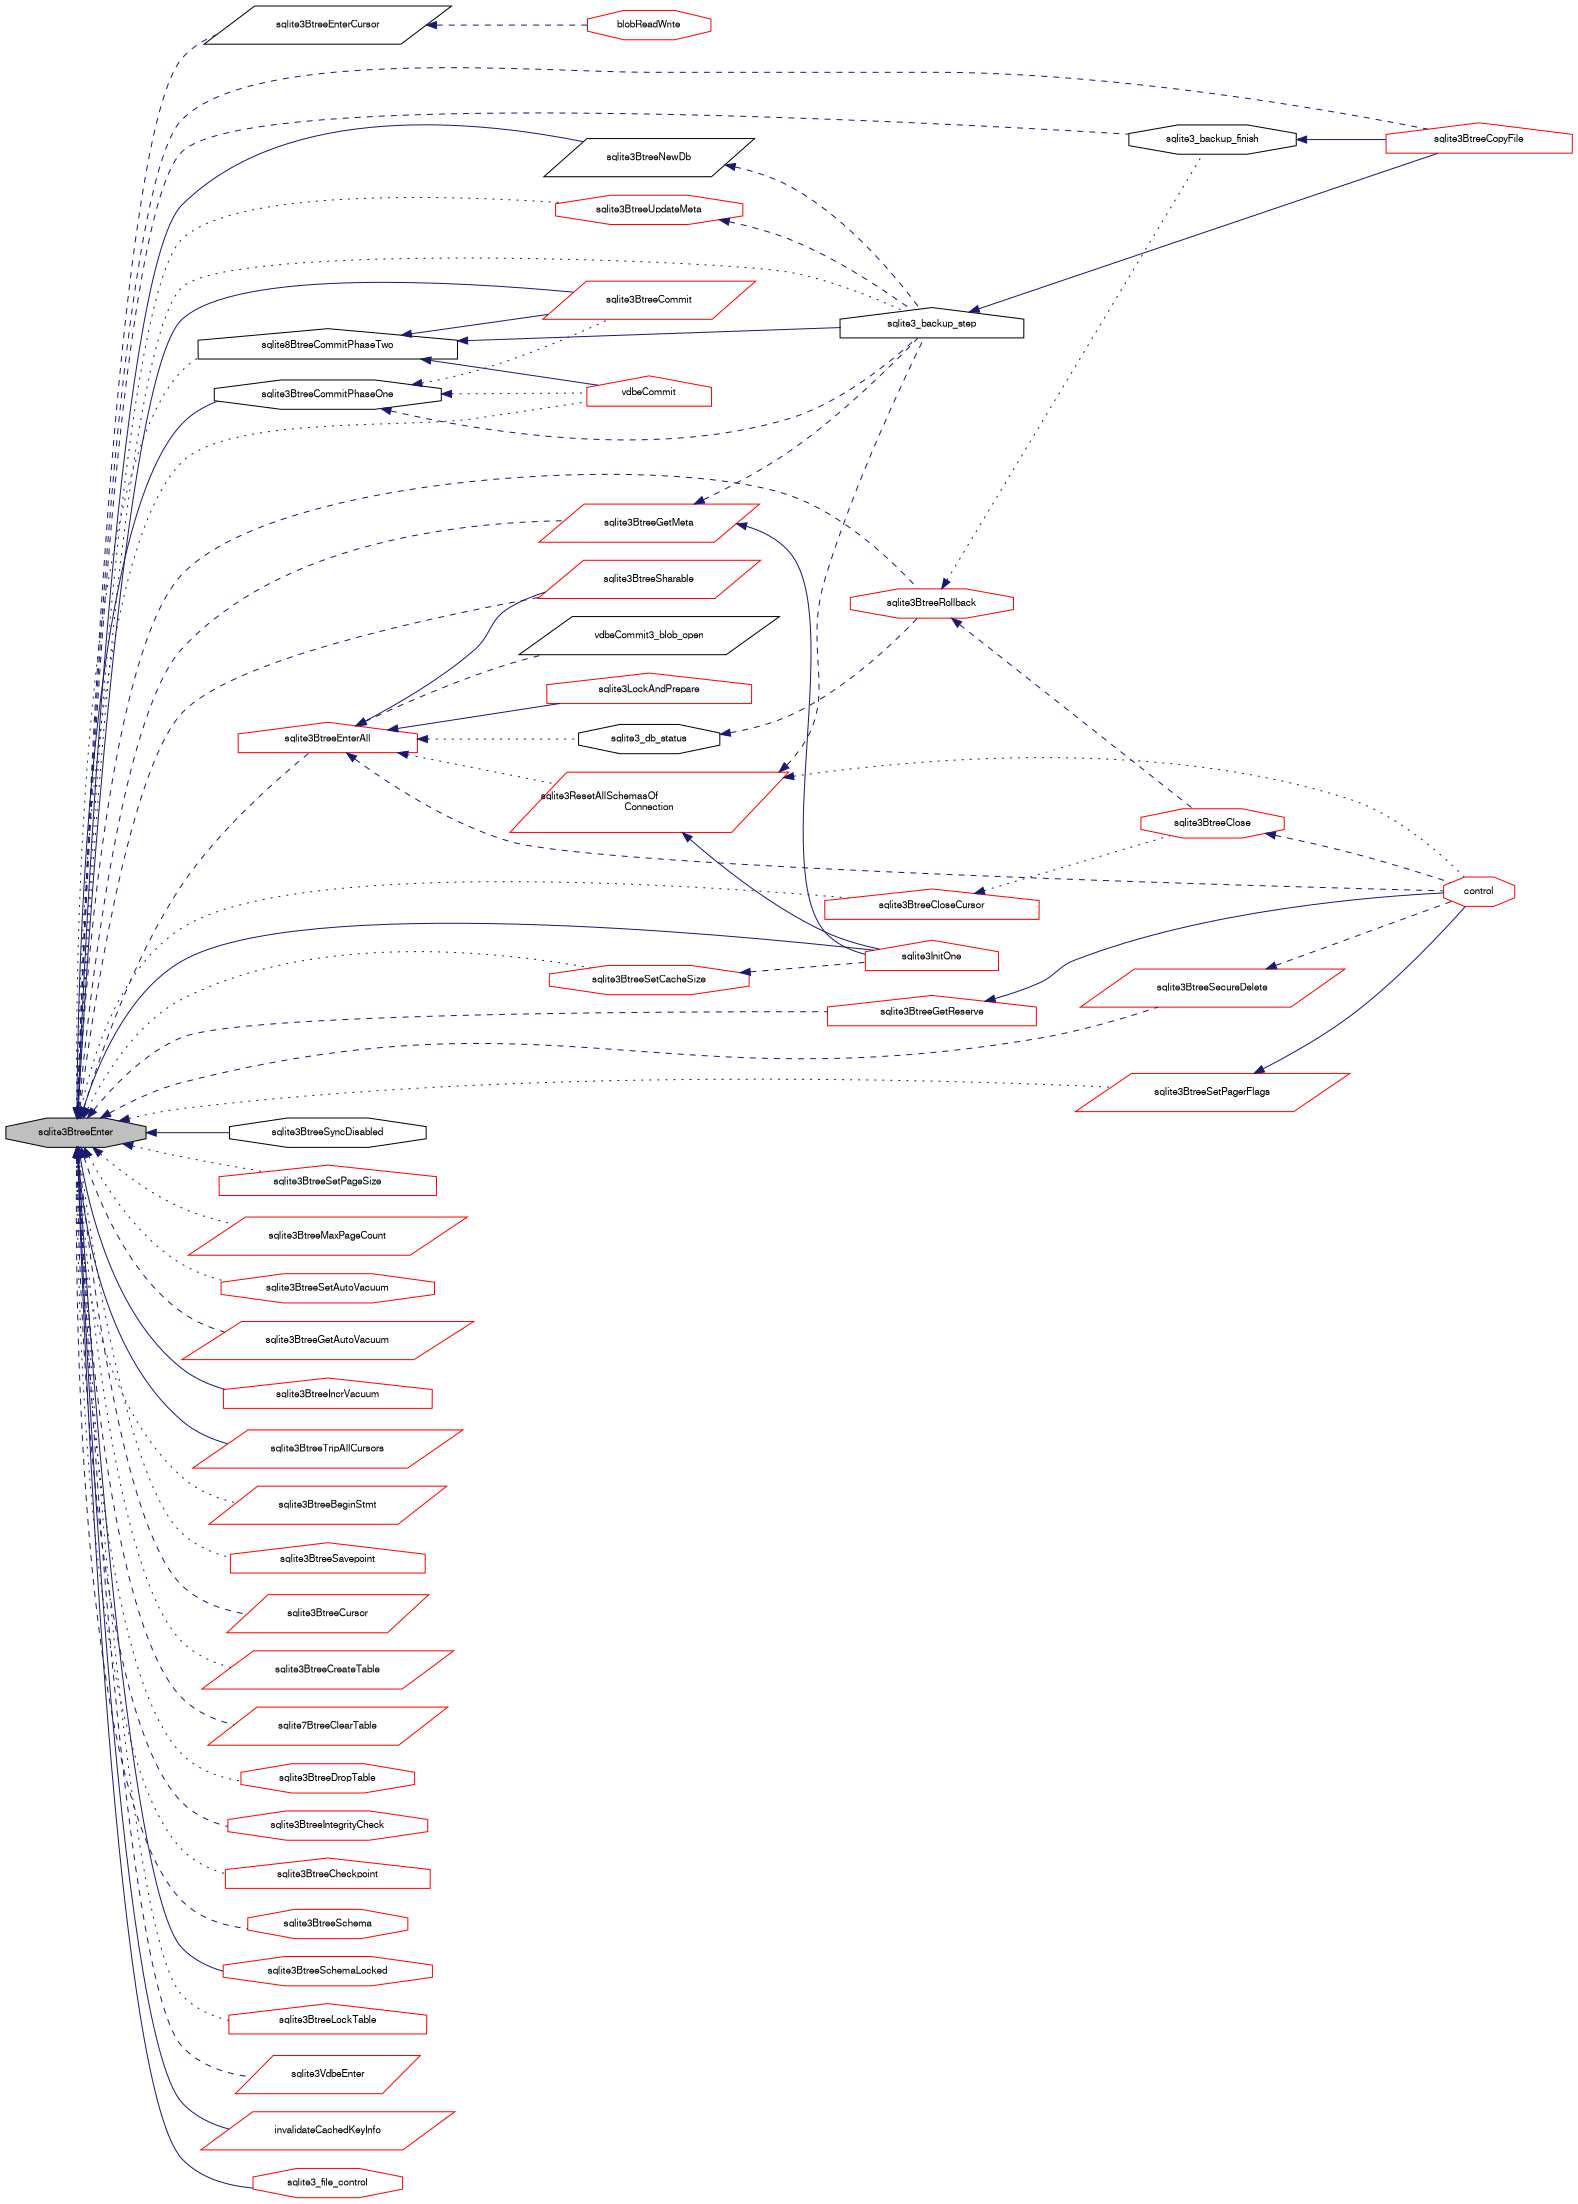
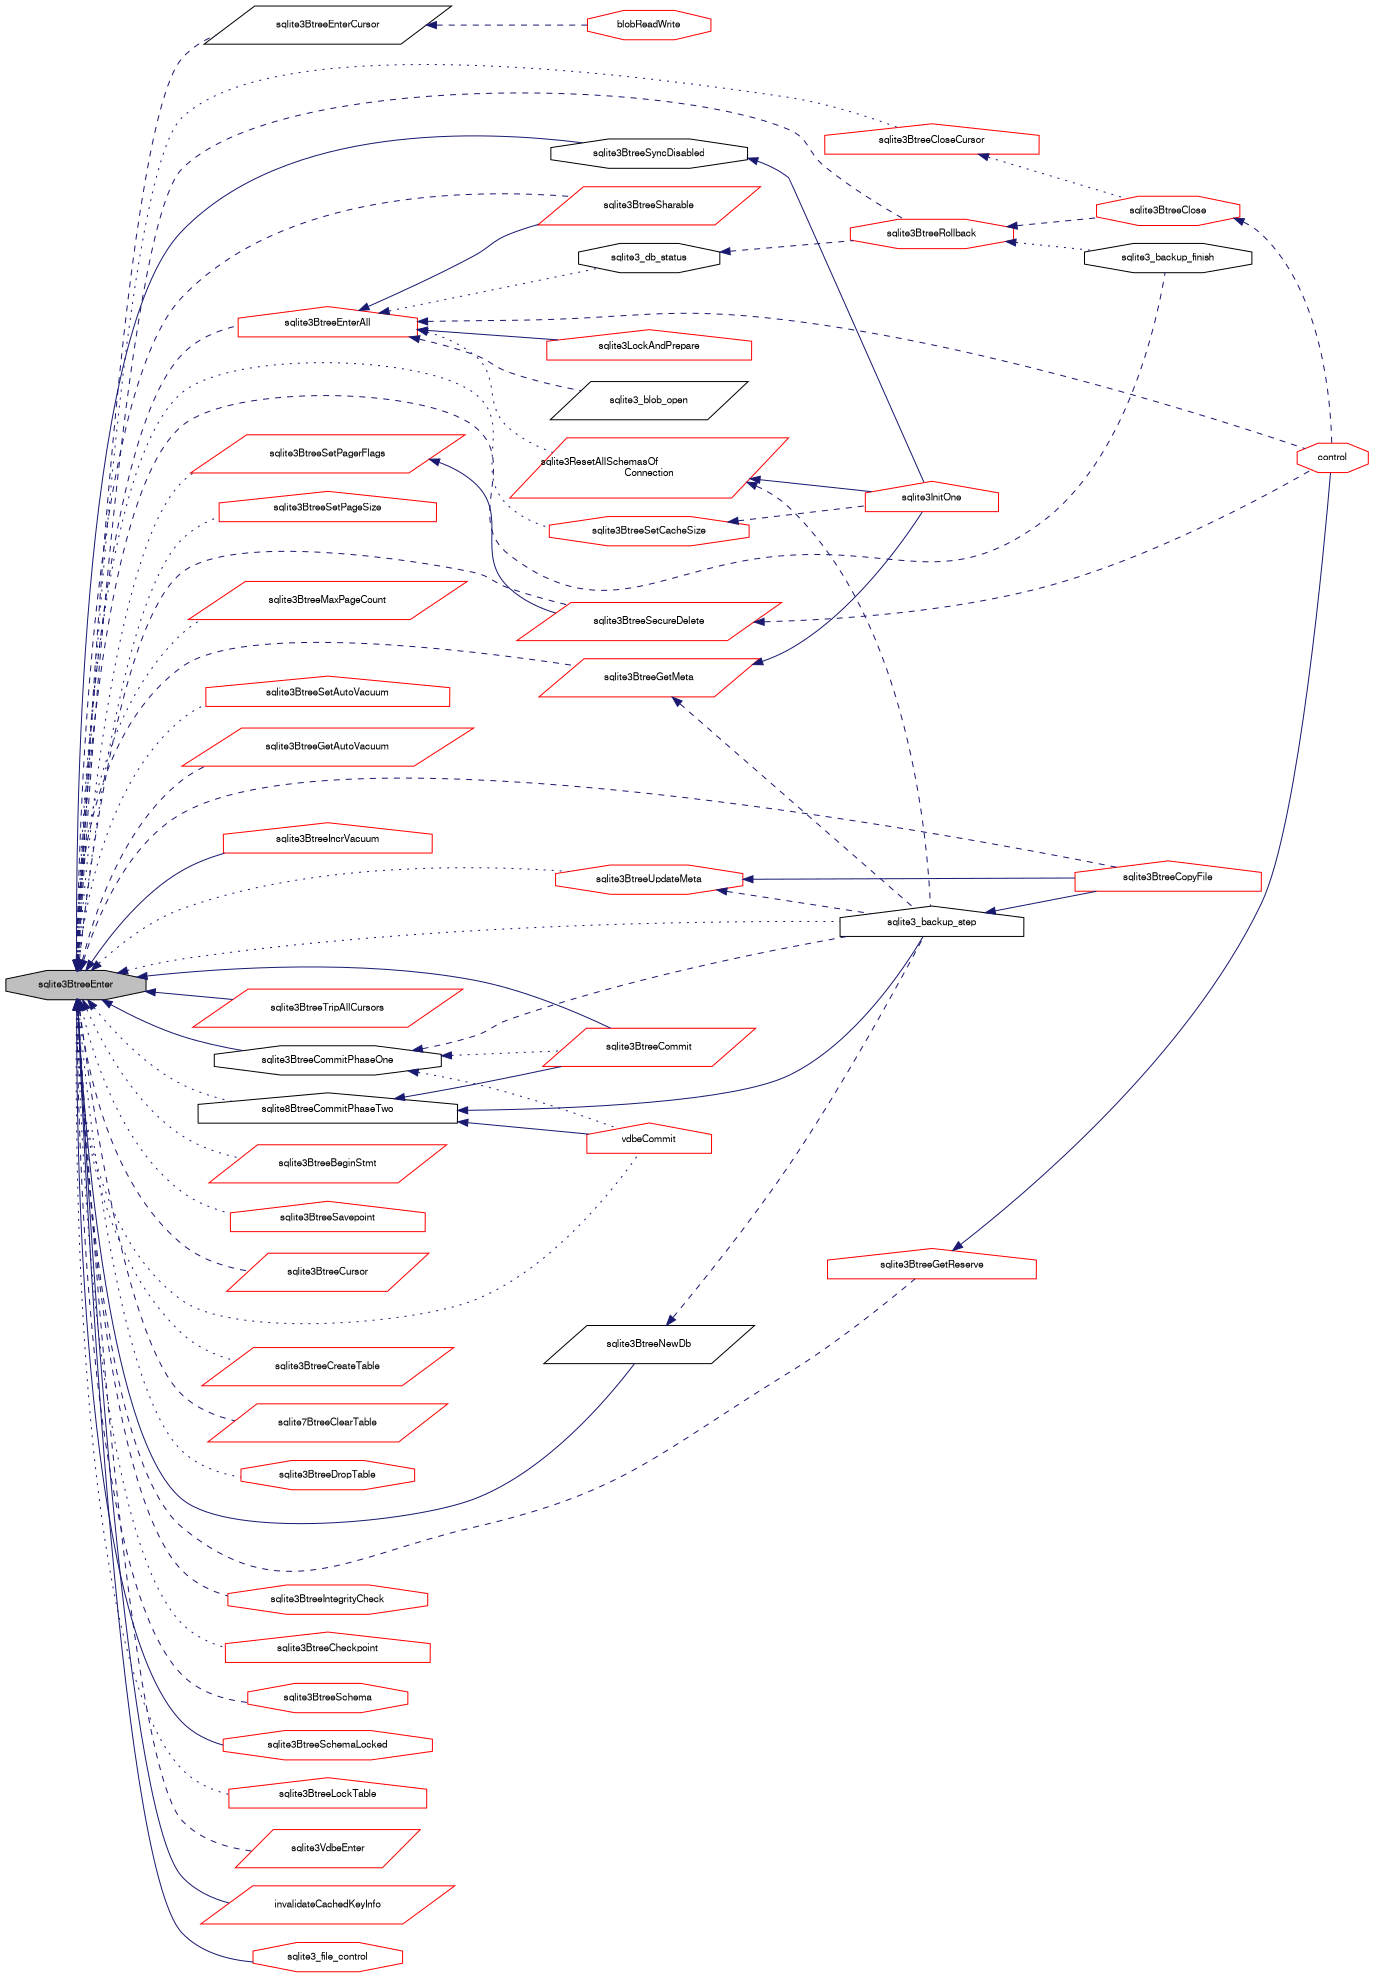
edge "sqlite3BtreeCopyFile" -> "sqlite3_backup_finish": now "sqlite3BtreeCopyFile" -> "sqlite3BtreeUpdateMeta"
node "vdbeCommit3_blob_open": label "vdbeCommit3_blob_open" -> "sqlite3_blob_open"
edge "control" -> "sqlite3ResetAllSchemasOf Connection": removed
edge "sqlite3InitOne" -> "sqlite3BtreeEnter": now "sqlite3InitOne" -> "sqlite3BtreeSyncDisabled"
edge "control" -> "sqlite3BtreeSetPagerFlags": now "sqlite3BtreeSecureDelete" -> "sqlite3BtreeSetPagerFlags"
node "sqlite3BtreeSetAutoVacuum": shape octagon -> house
